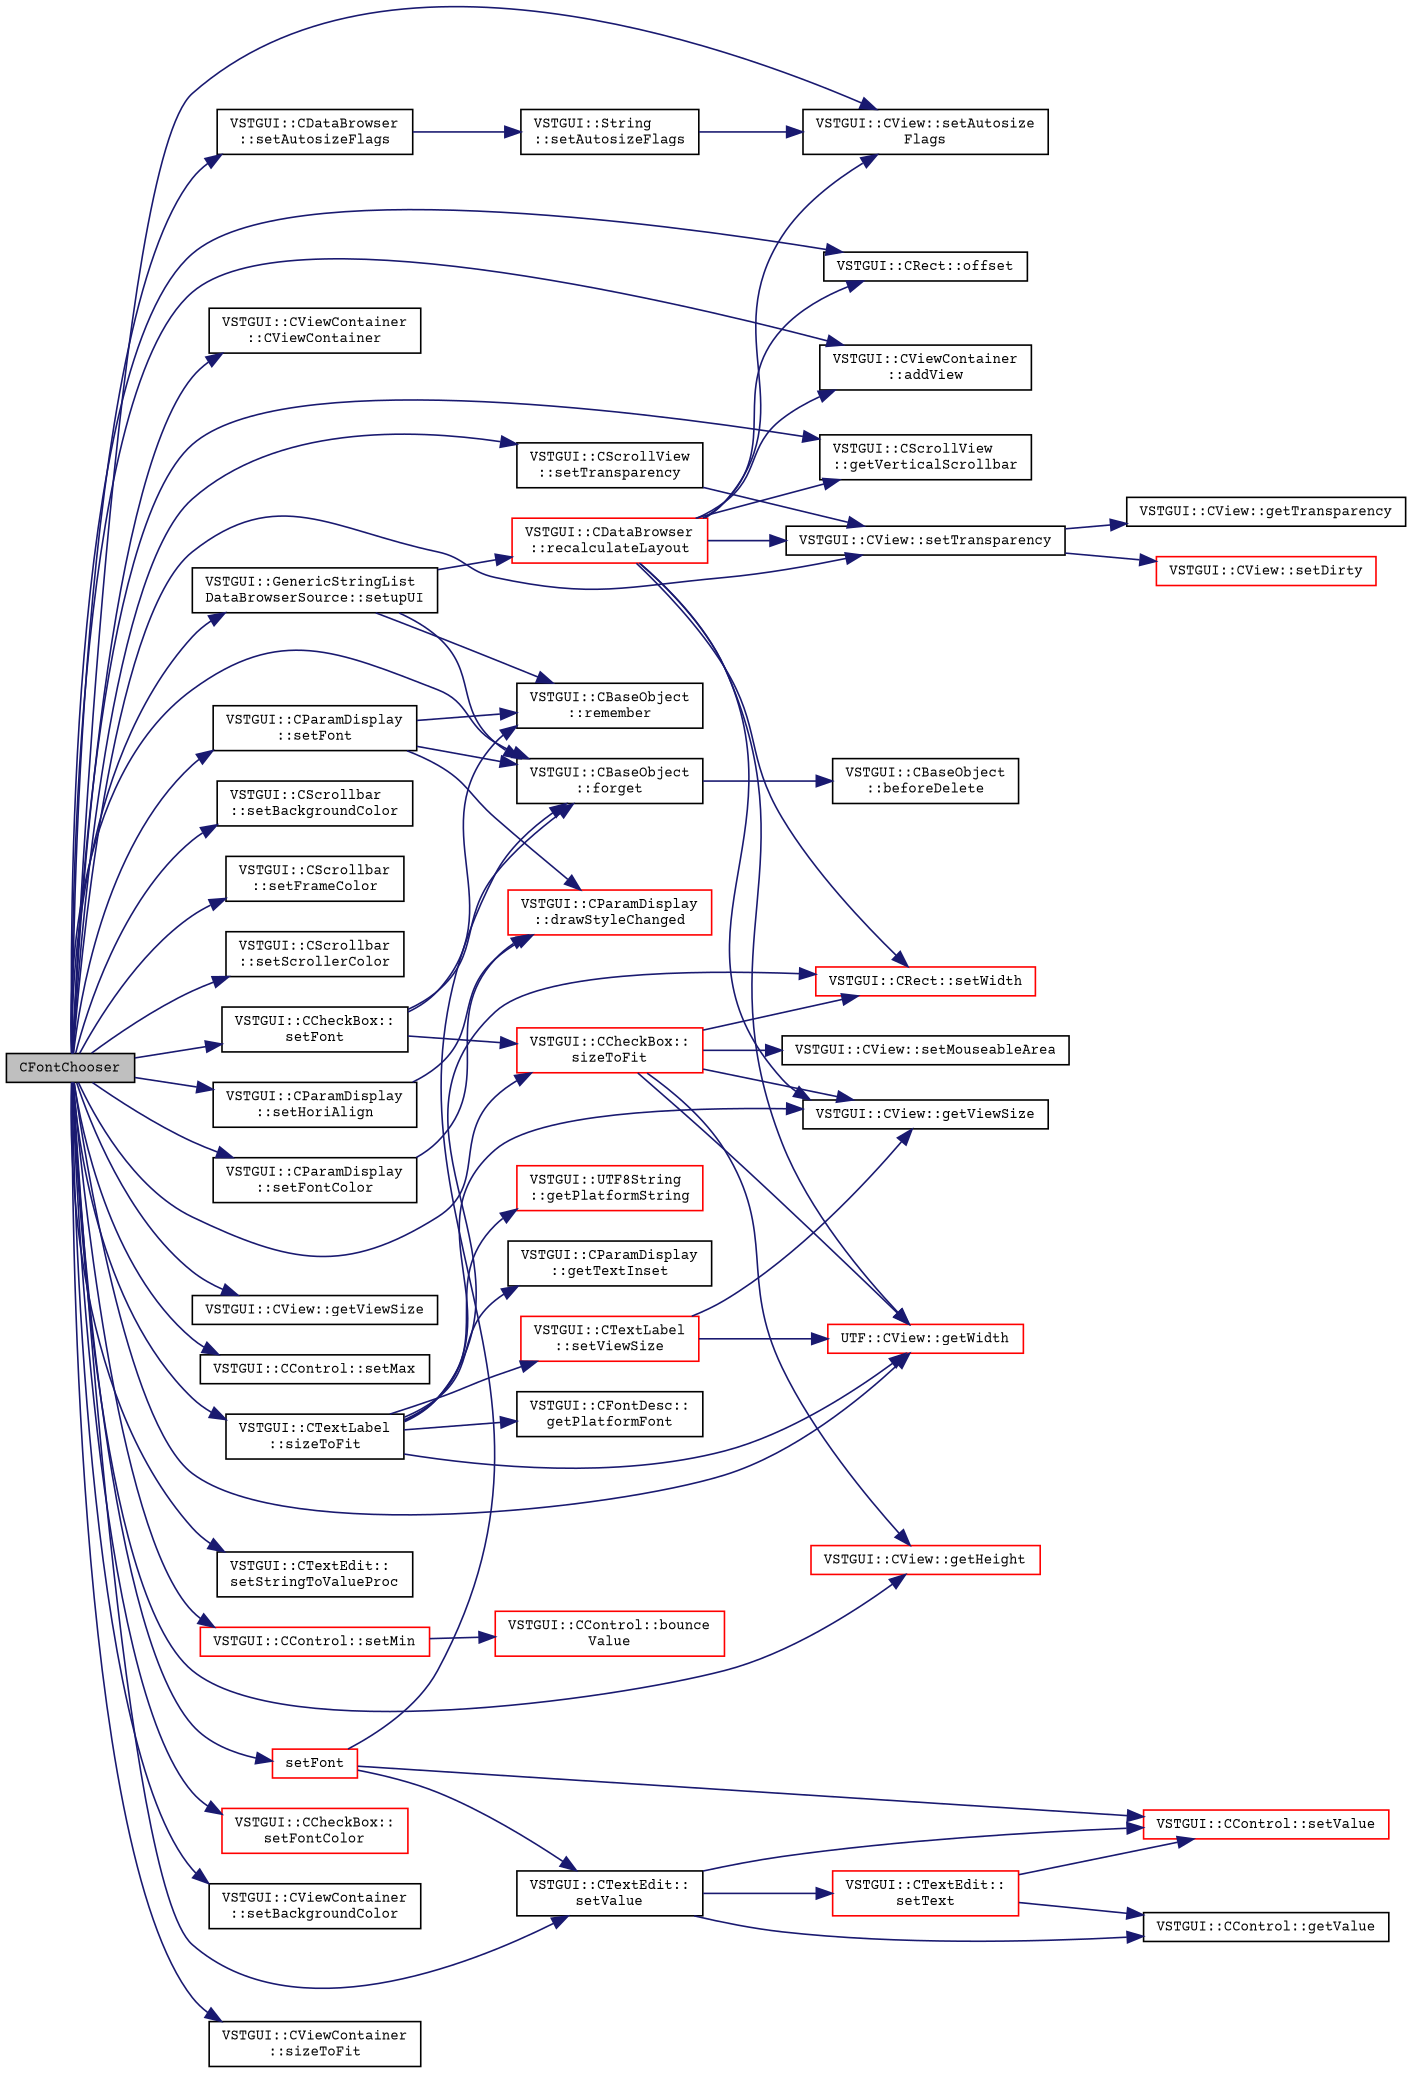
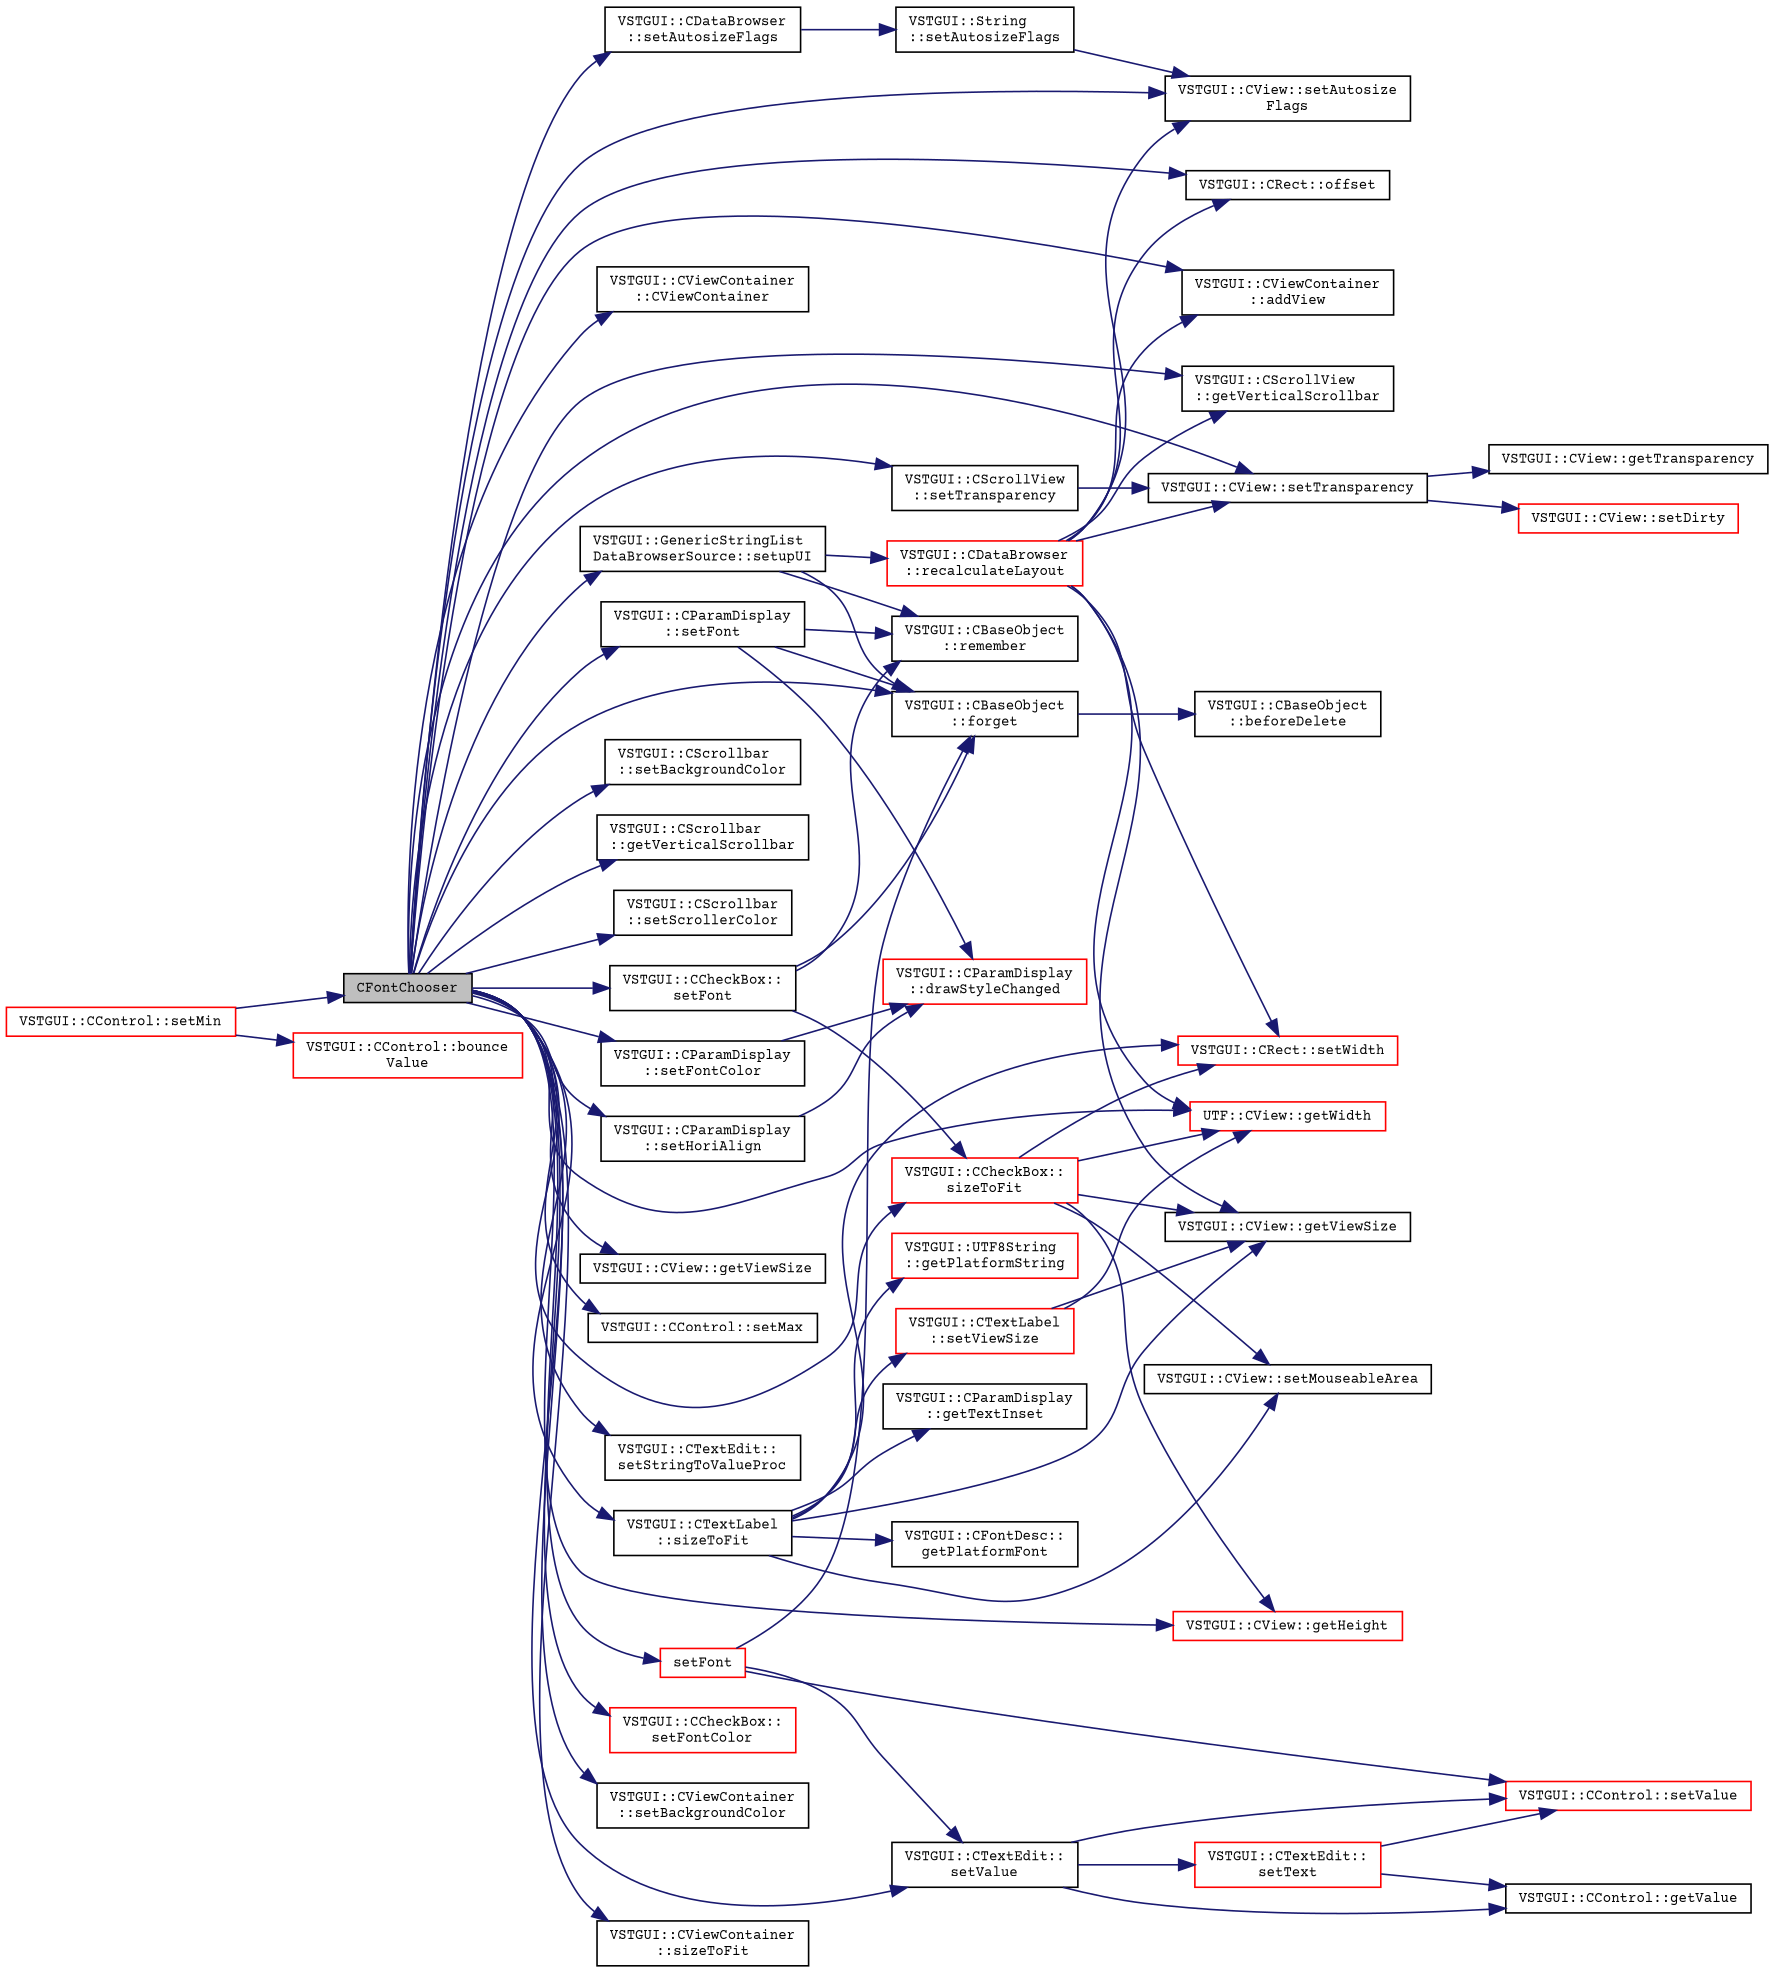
node "VSTGUI::CScrollbar ::setFrameColor": label "VSTGUI::CScrollbar ::setFrameColor" -> "VSTGUI::CScrollbar ::getVerticalScrollbar"
edge "CFontChooser" -> "VSTGUI::CControl::setMin": reversed
edge "VSTGUI::CTextLabel ::sizeToFit" -> "UTF::CView::getWidth": now "VSTGUI::CTextLabel ::sizeToFit" -> "VSTGUI::CView::setMouseableArea"
